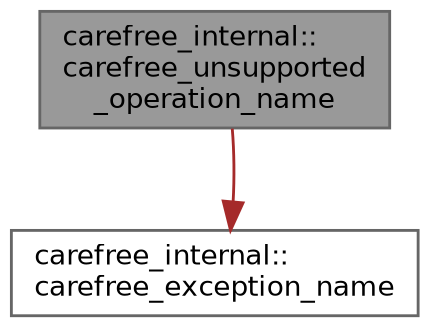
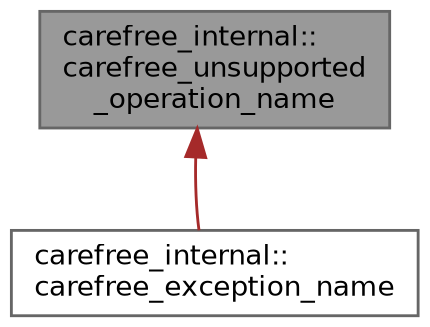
edge "carefree_internal:: carefree_unsupported _operation_name" -> "carefree_internal:: carefree_exception_name": reversed
